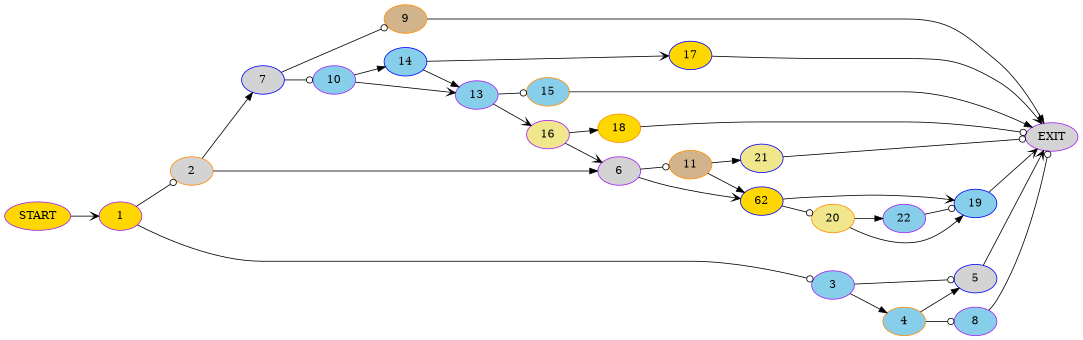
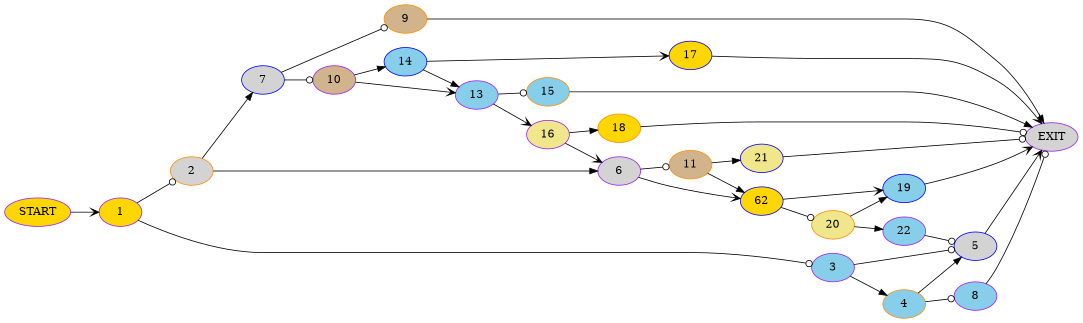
node "10": fillcolor skyblue -> tan
edge "22" -> "19": now "22" -> "5"
